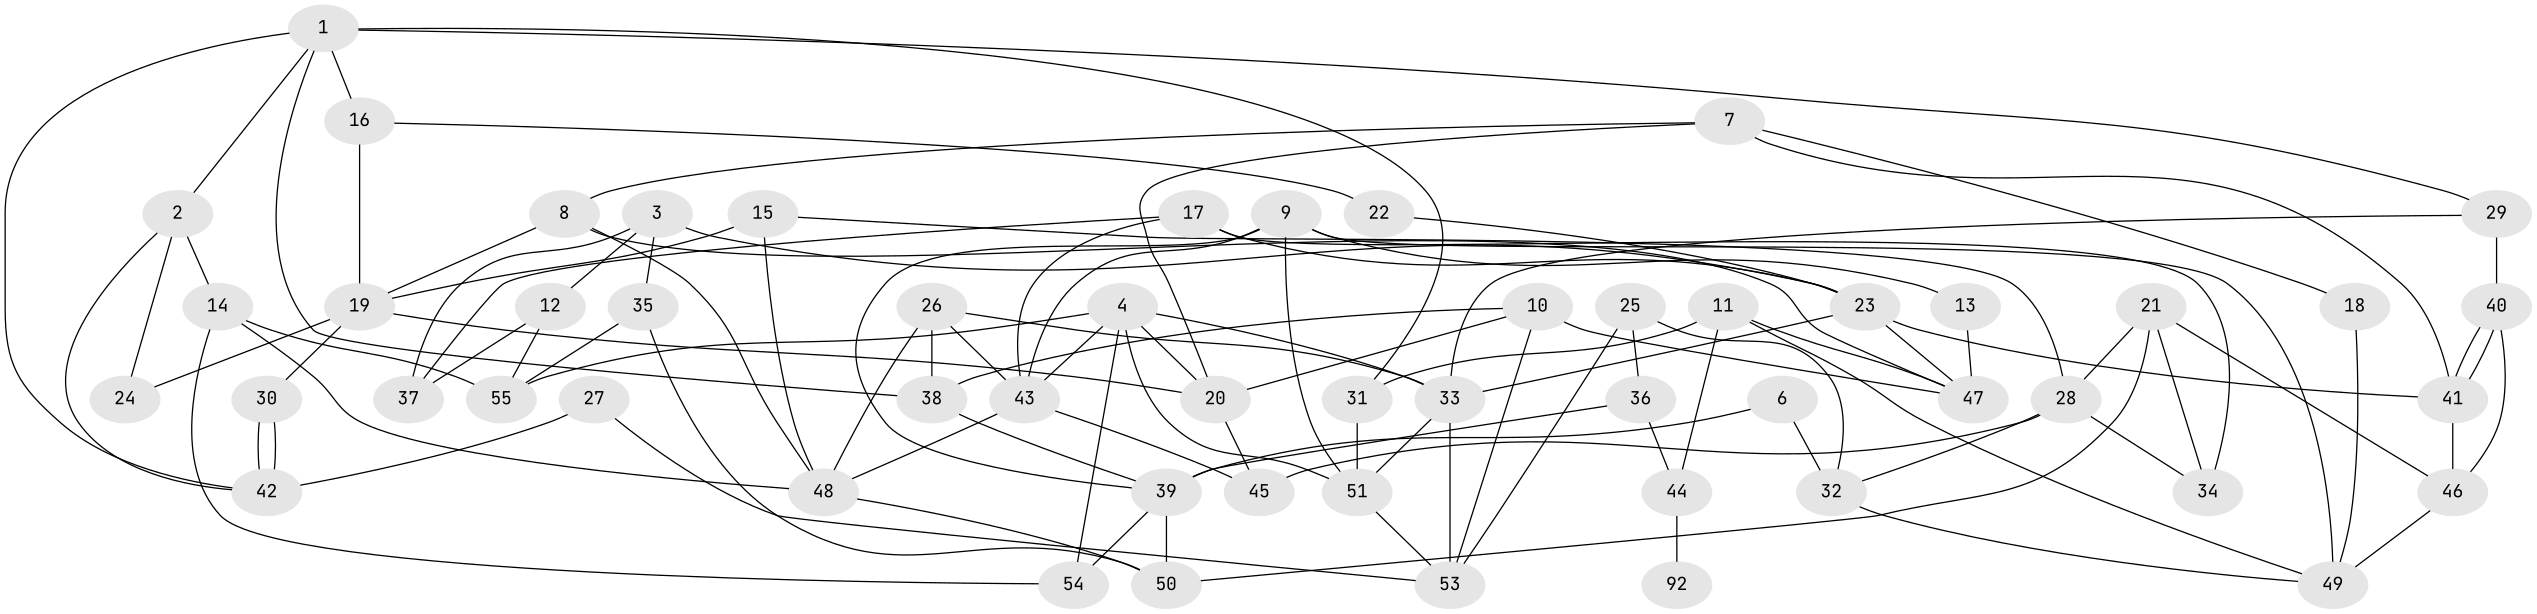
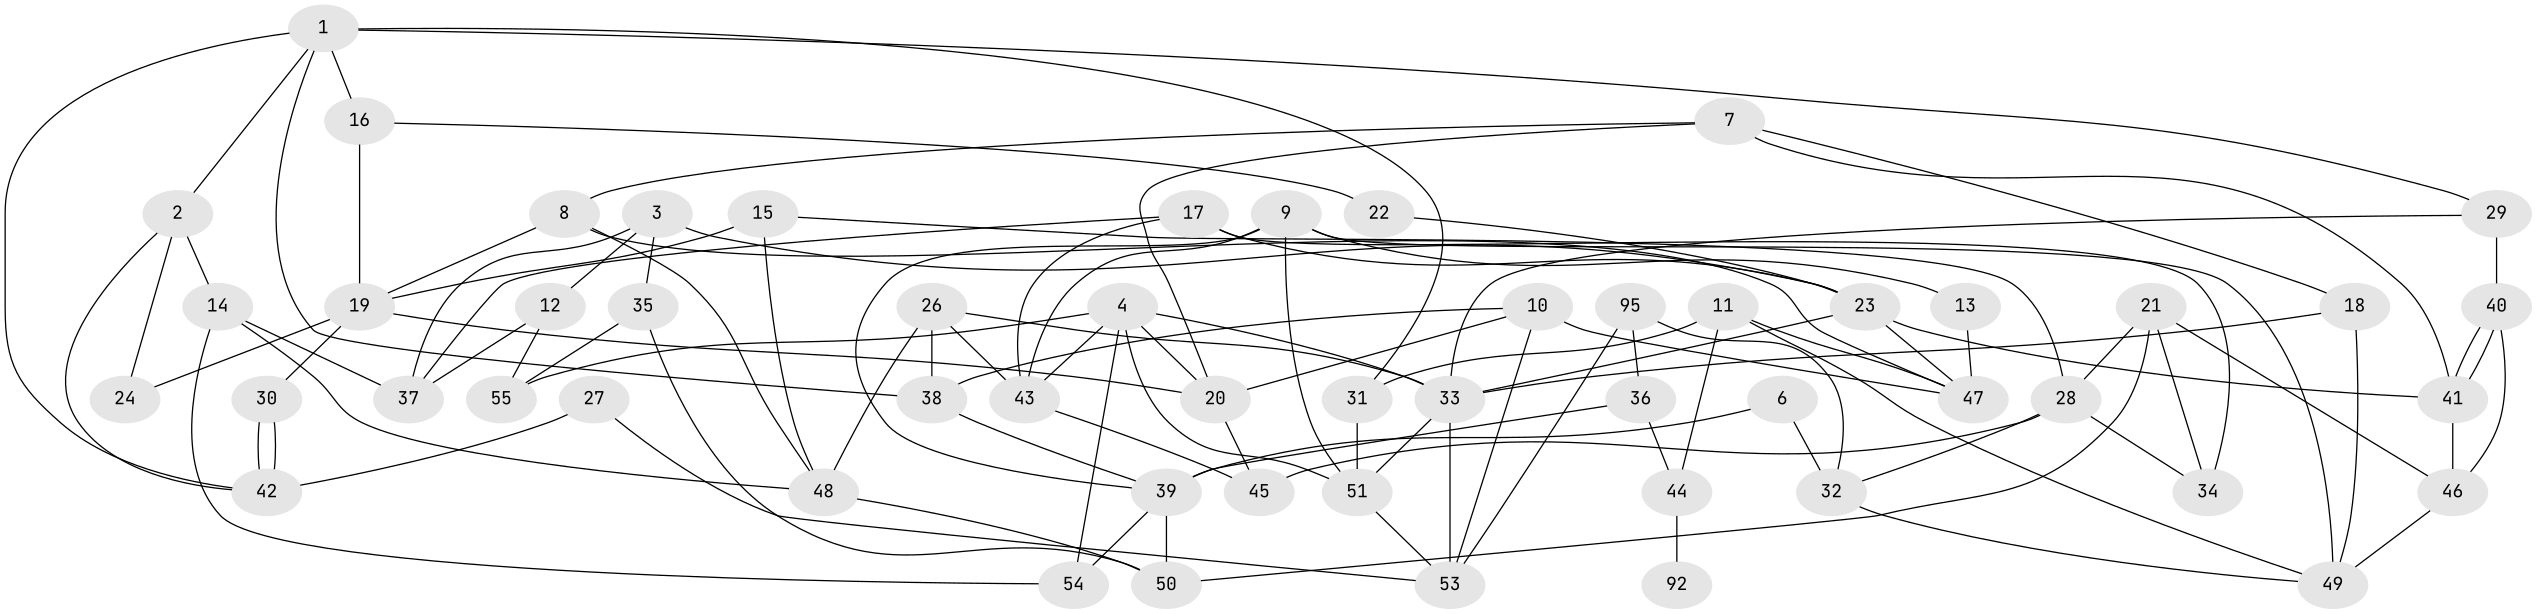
node "25": label "25" -> "95"
edge "14" -- "55": now "14" -- "37"
edge "18" -- "33": added
edge "43" -- "48": removed
